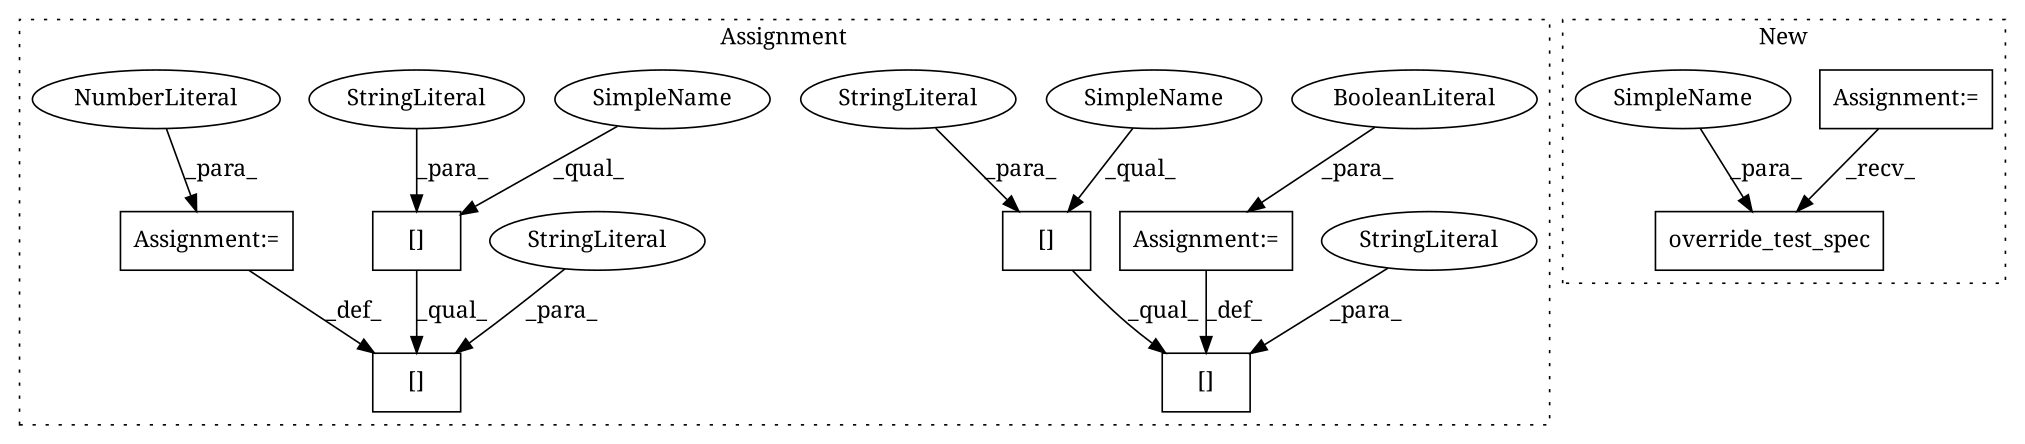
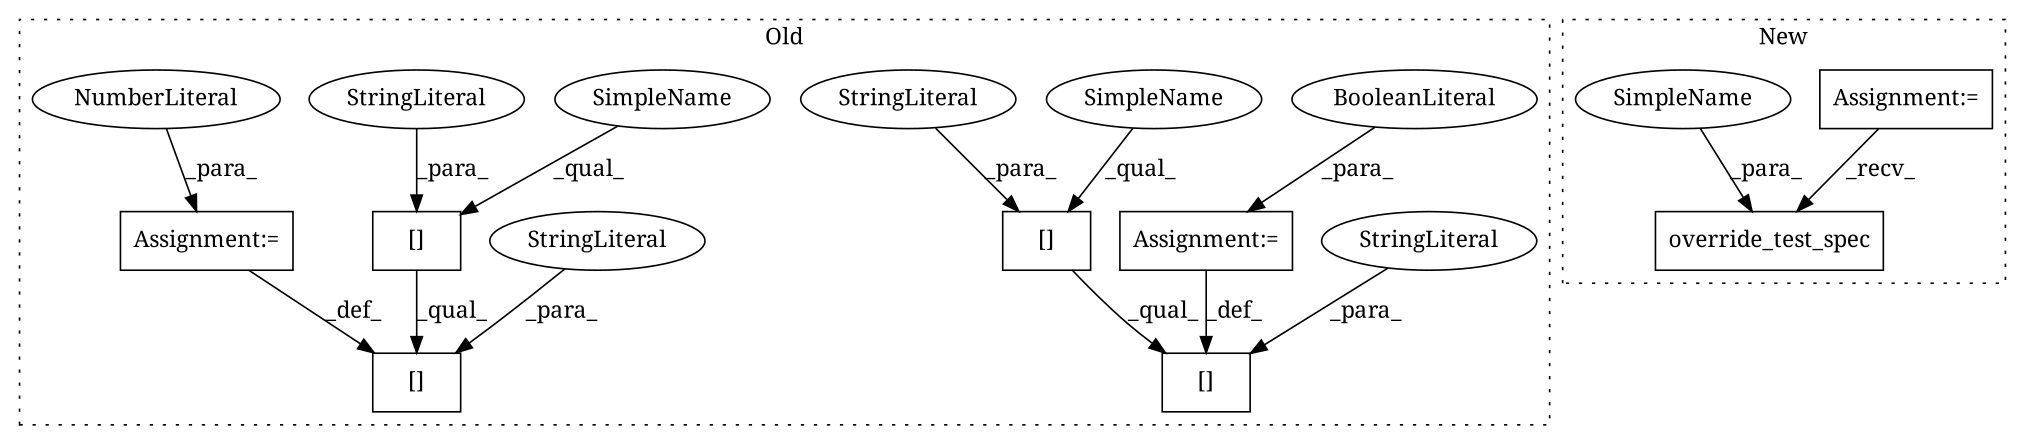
cluster "Assignment": label "Assignment" -> "Old"
